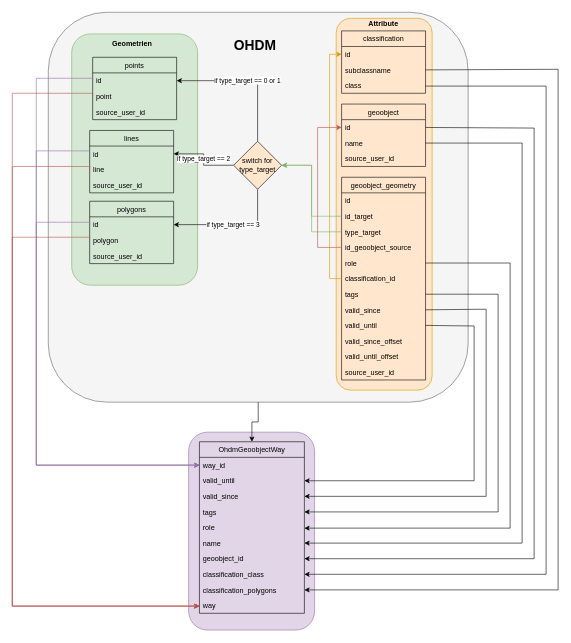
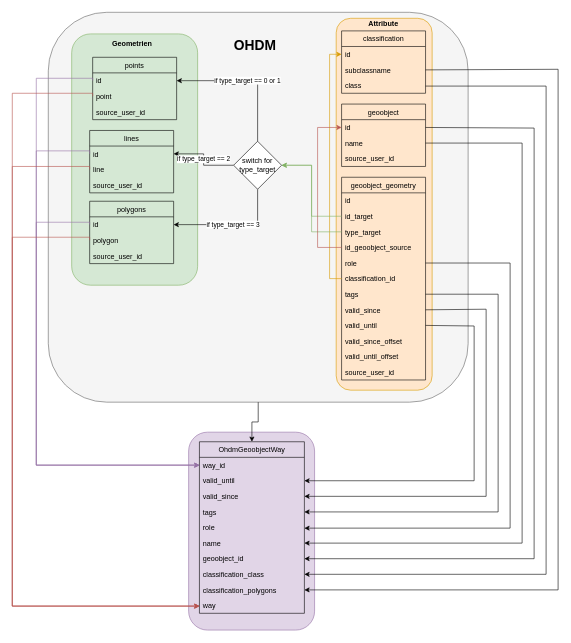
node "switch for type_target": fillcolor #ffe6cc -> #ffffff
